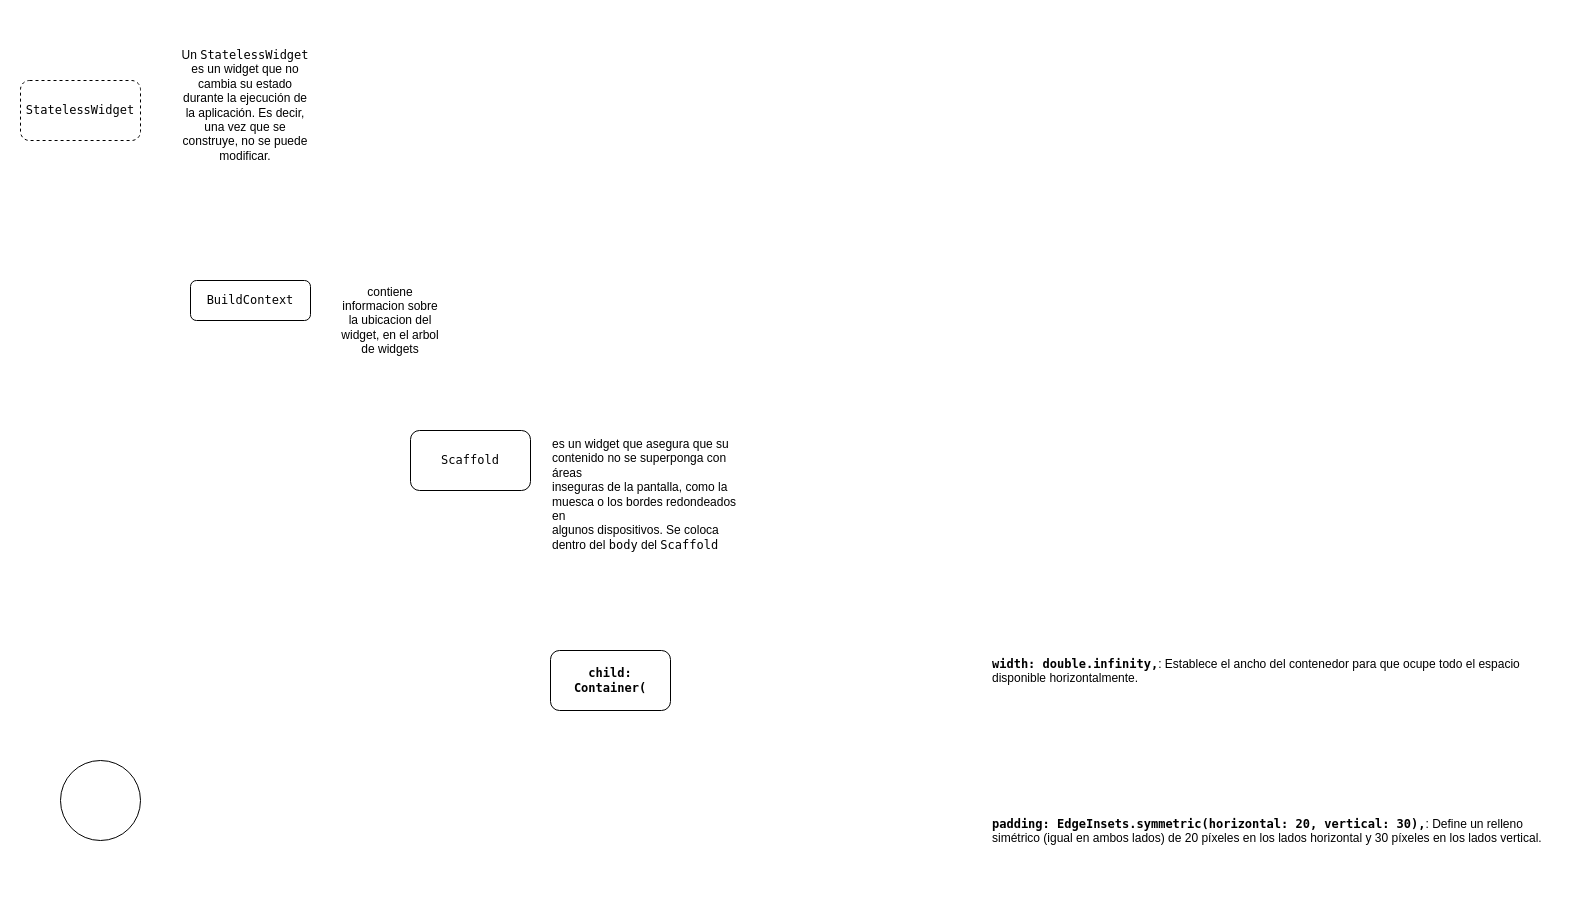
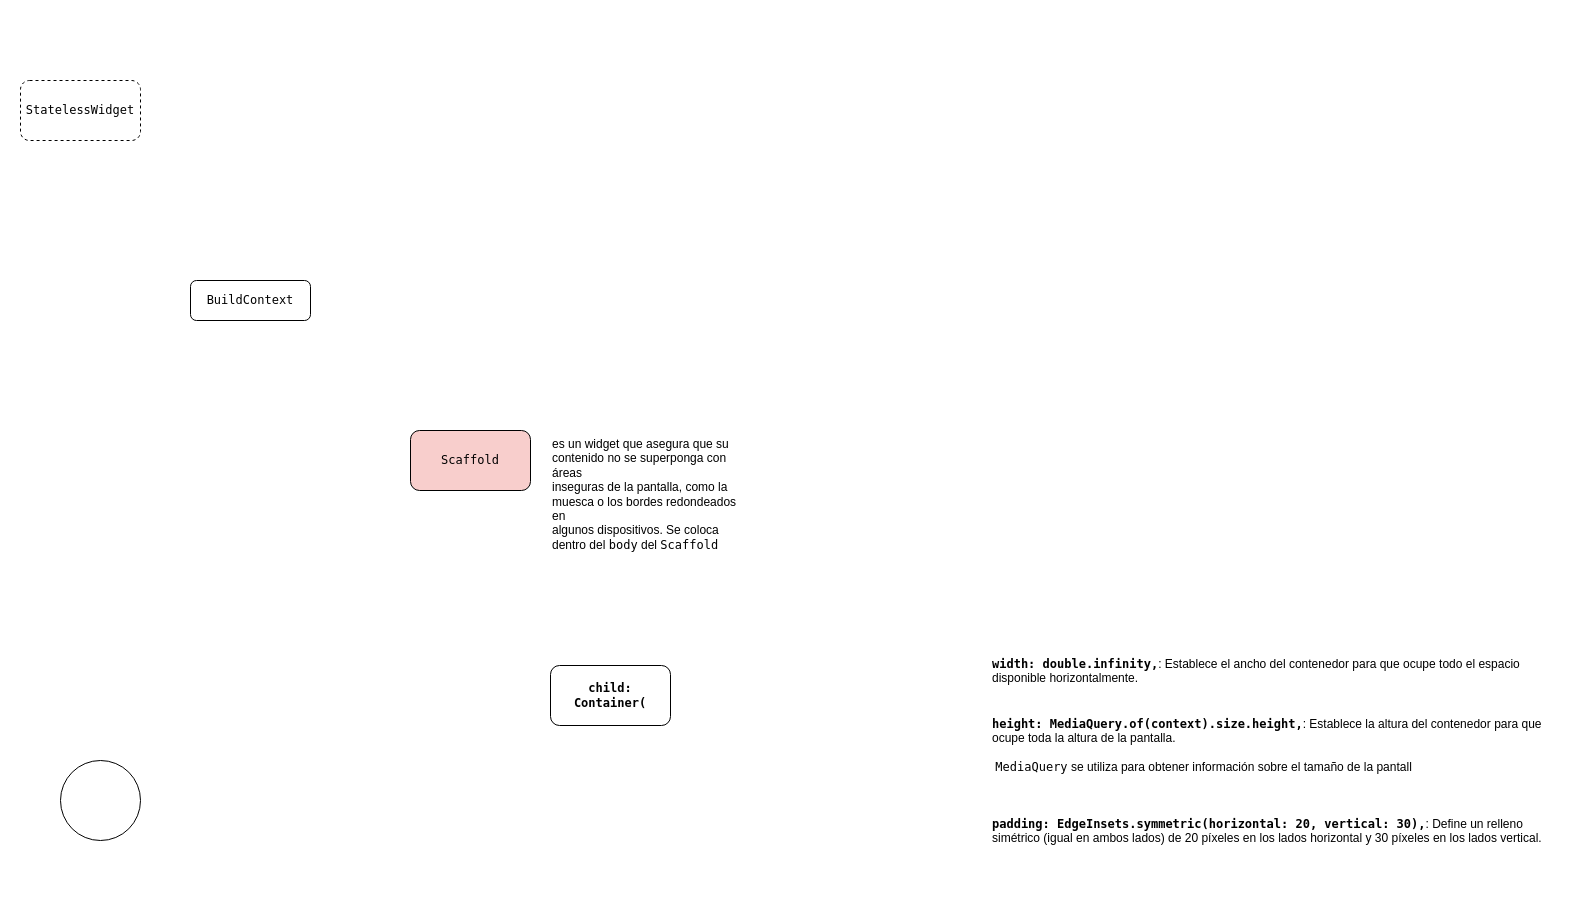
node "Un StatelessWidget es un widget que no cambia su estado durante la ejecución de la aplicación. Es decir, una vez que se construye, no se puede modificar.": removed
node "contiene informacion sobre la ubicacion del widget, en el arbol de widgets": removed
node "Scaffold": fillcolor #ffffff -> #f8cecc
node "child: Container(": moved (611, 681) -> (611, 696)
node "height: MediaQuery.of(context).size.height,: Establece la altura del contenedor para que ocupe toda la altura de la pantalla. MediaQuery se utiliza para obtener información sobre el tamaño de la pantall": added
